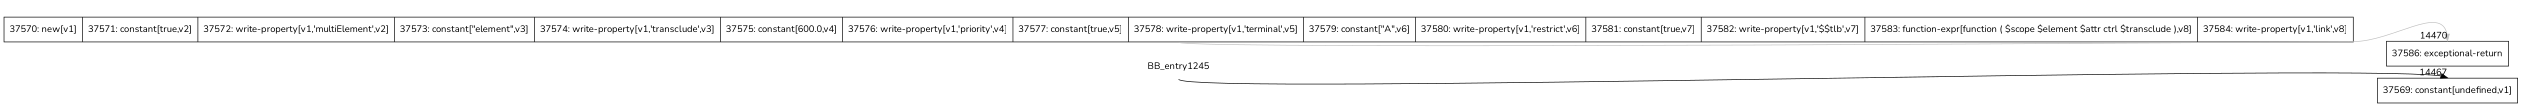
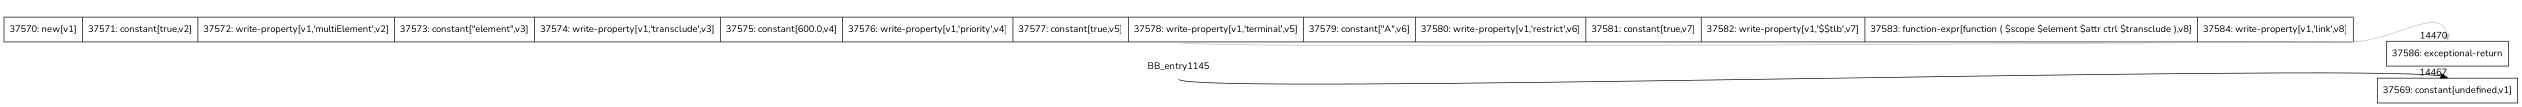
node "BB_entry1245": label "BB_entry1245" -> "BB_entry1145"
